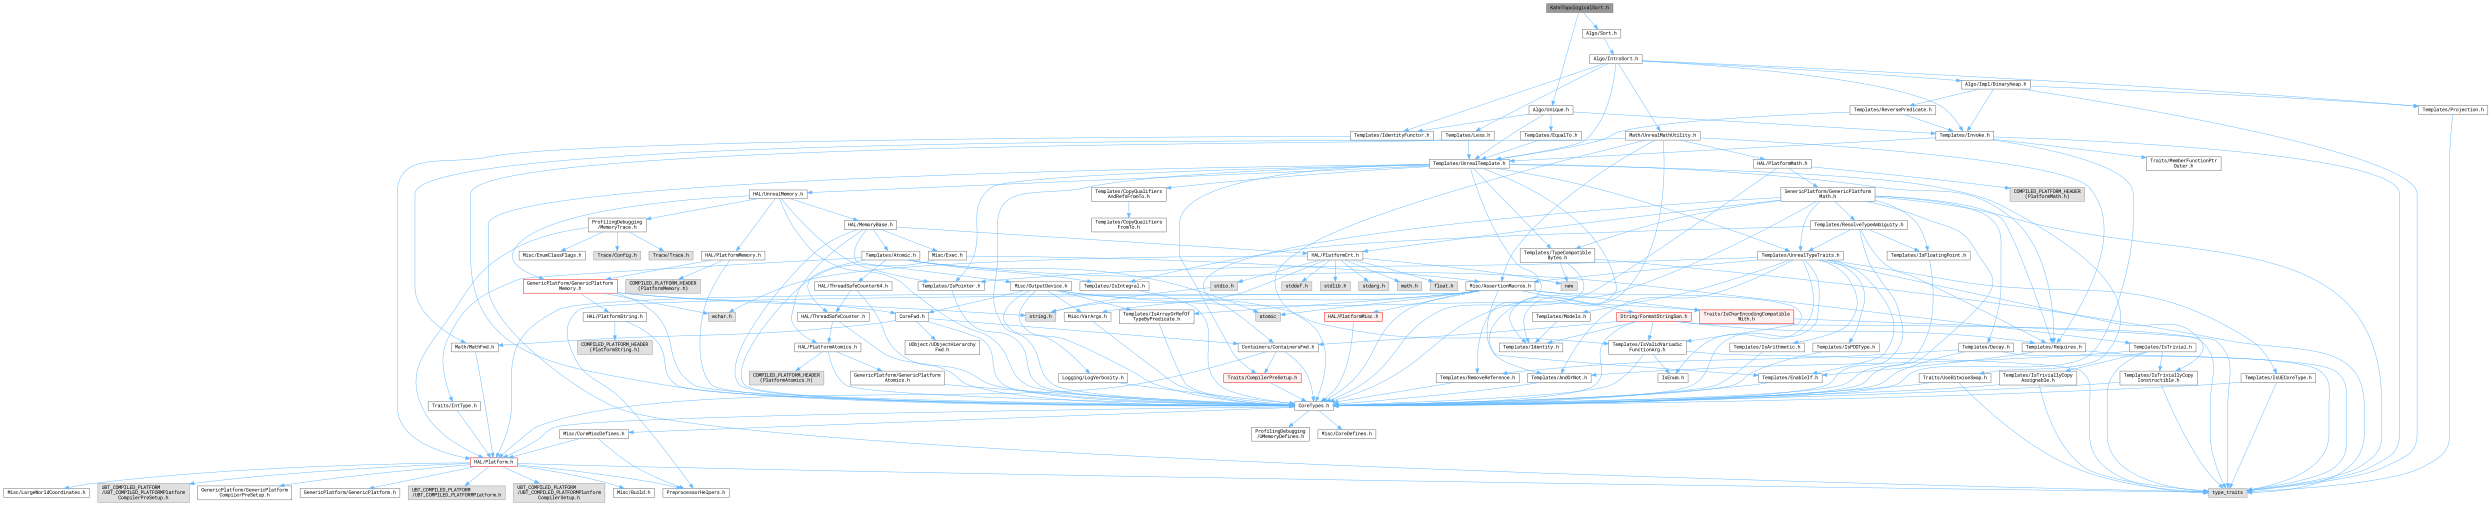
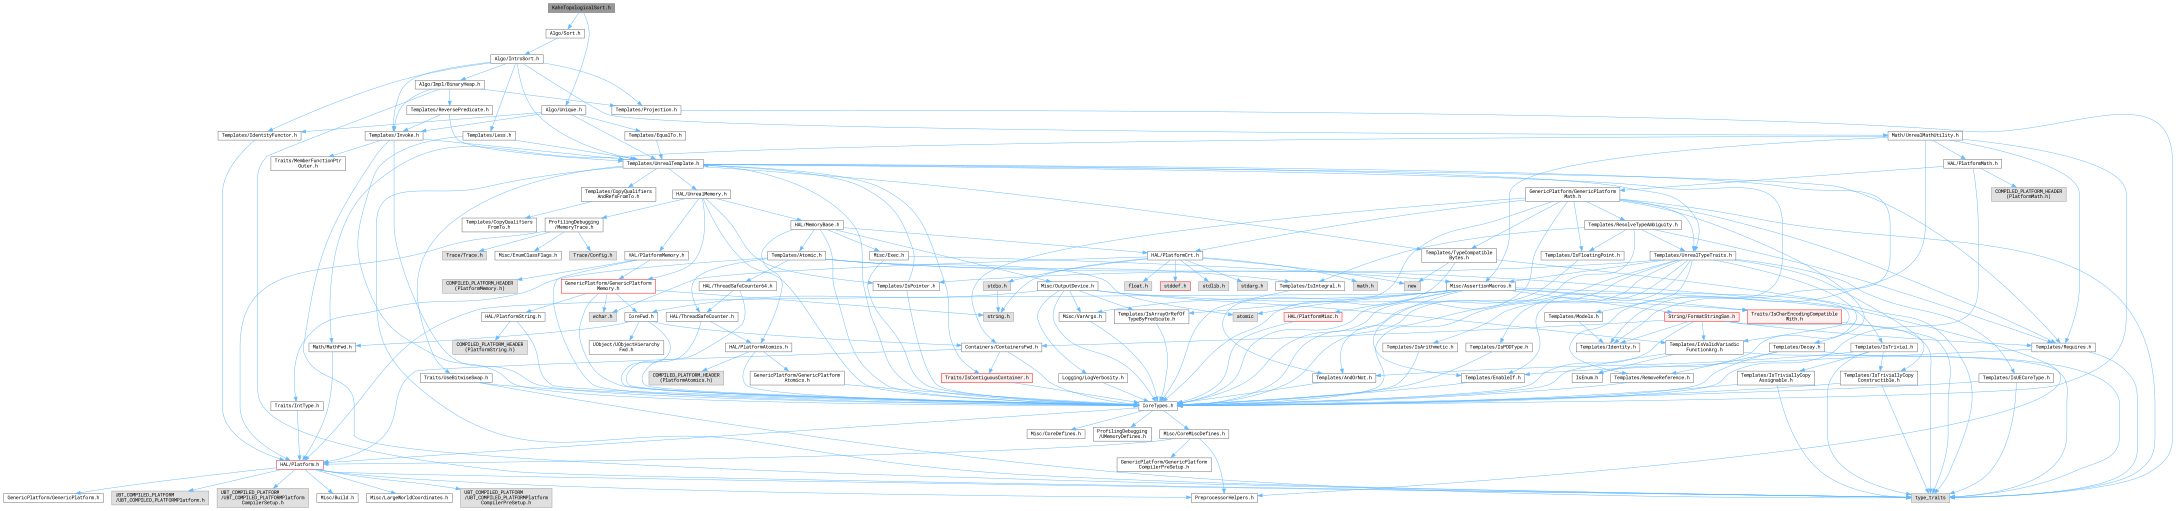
edge "Templates/UnrealTemplate.h" -> "Templates/IsPointer.h": reversed
node "stddef.h": color grey60 -> red
node "Traits/CompilerPreSetup.h": label "Traits/CompilerPreSetup.h" -> "Traits/IsContiguousContainer.h"
edge "HAL/Platform.h" -> "GenericPlatform/GenericPlatform CompilerPreSetup.h": now "Misc/CoreMiscDefines.h" -> "GenericPlatform/GenericPlatform CompilerPreSetup.h"
